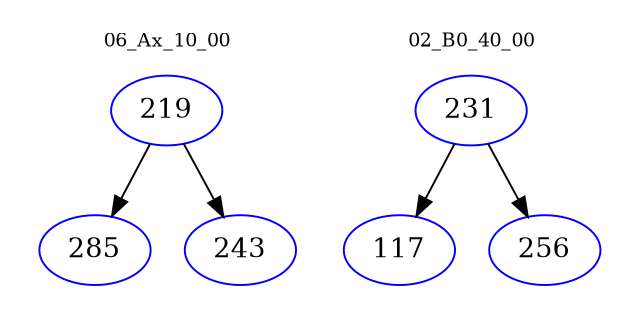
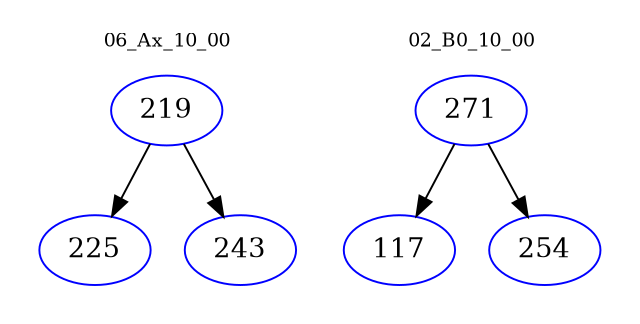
cluster "02_B0_40_00": label "02_B0_40_00" -> "02_B0_10_00"
node "231": label "231" -> "271"
node "285": label "285" -> "225"
node "256": label "256" -> "254"
